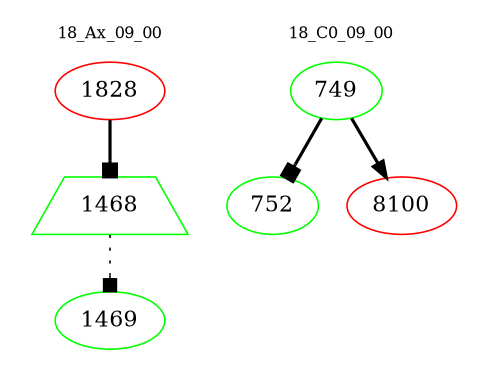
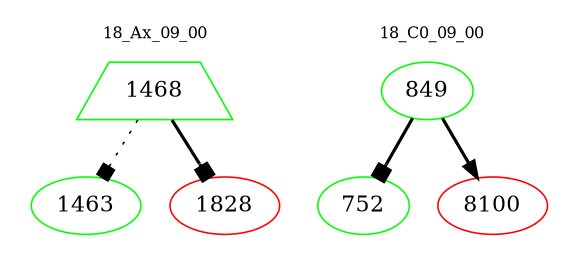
node "749": label "749" -> "849"
edge "1828" -> "1468": reversed
node "1469": label "1469" -> "1463"
